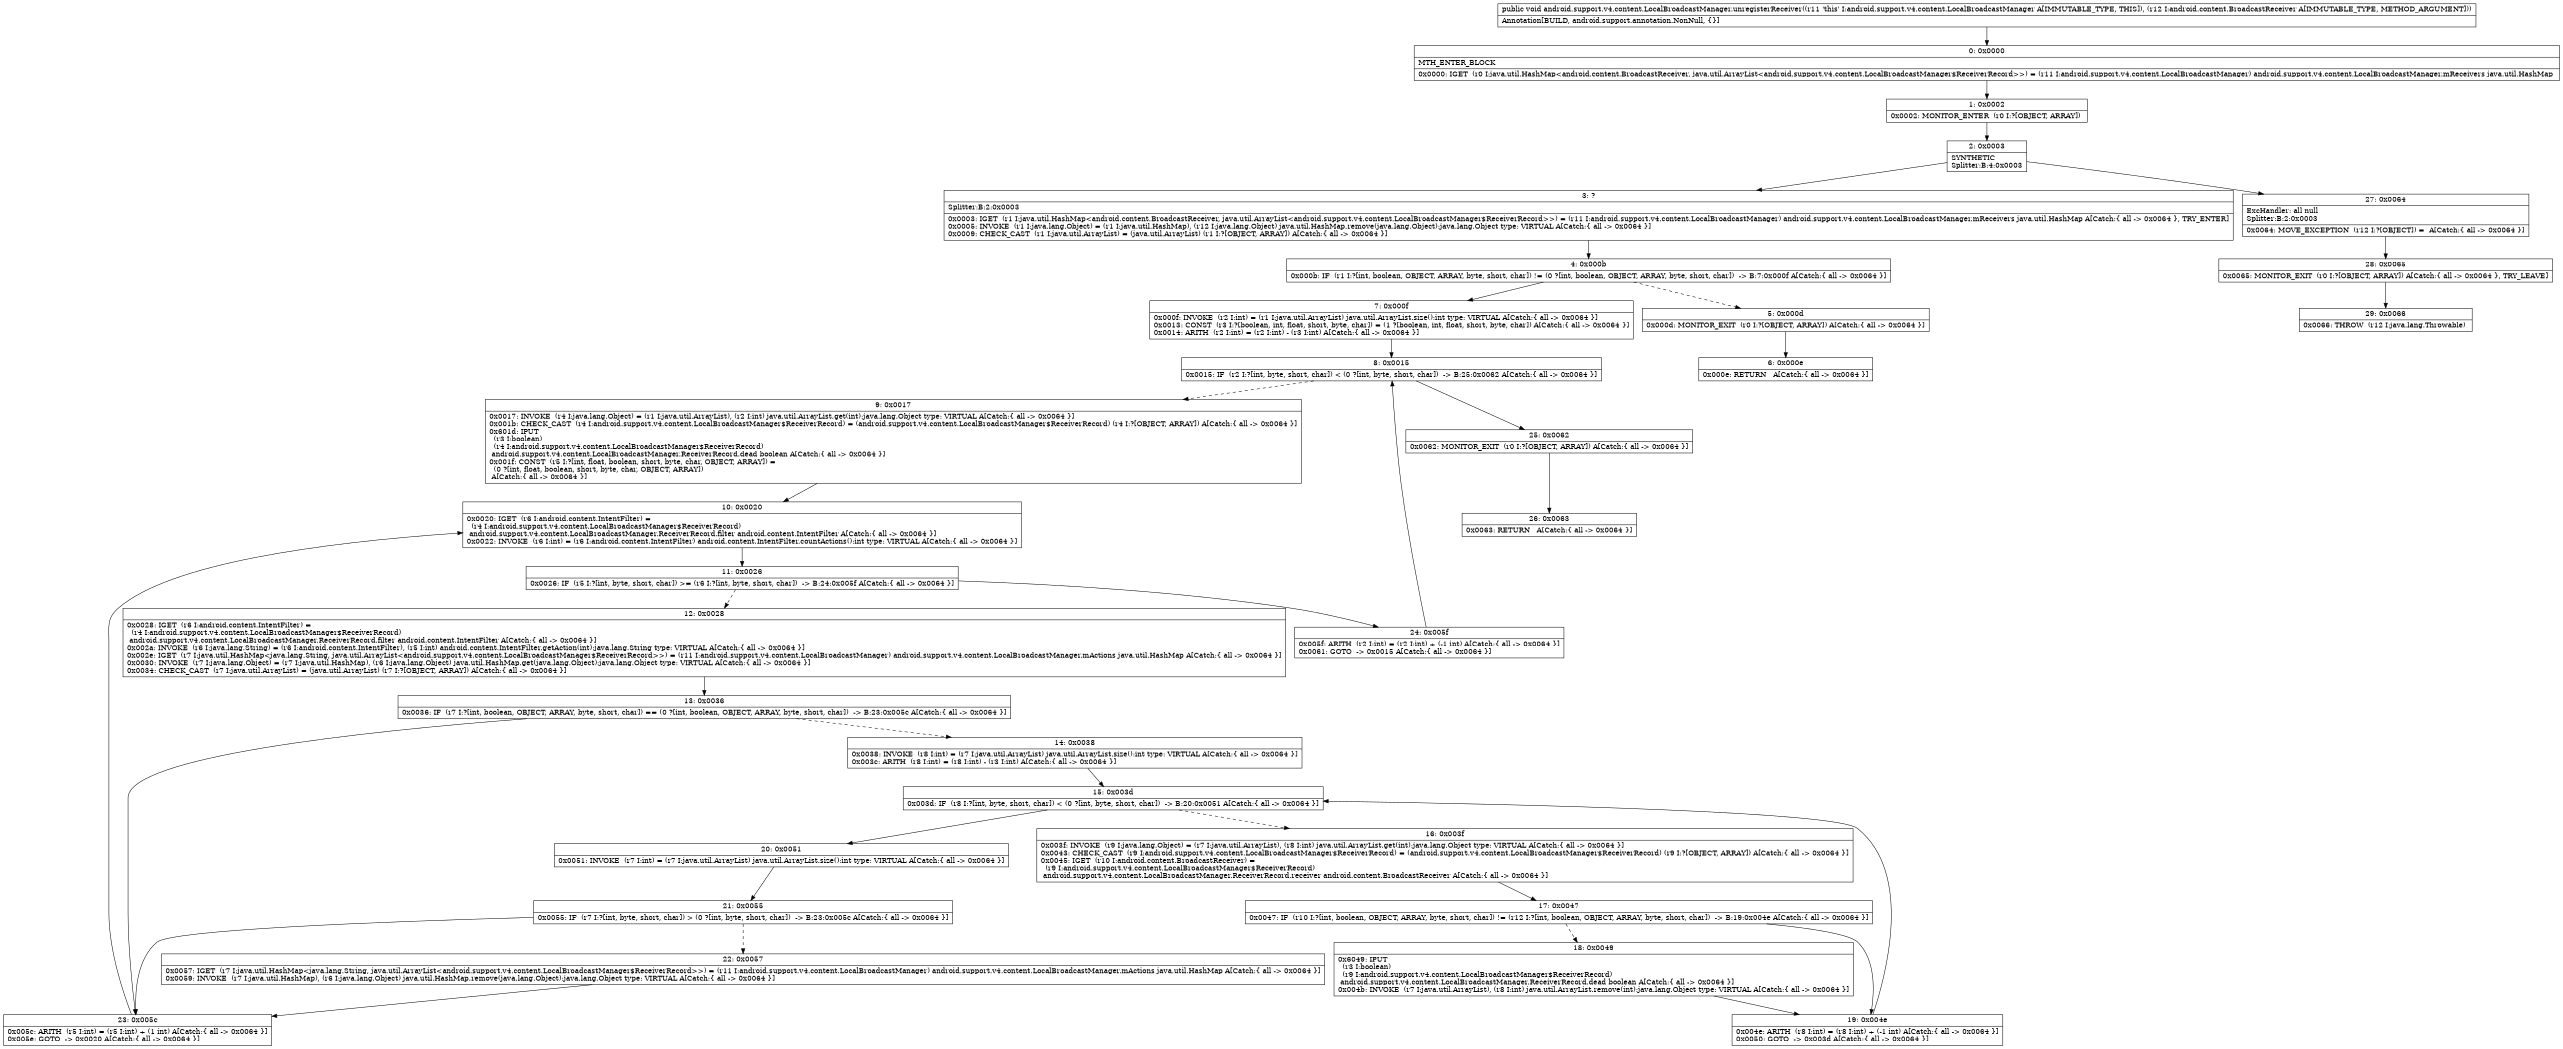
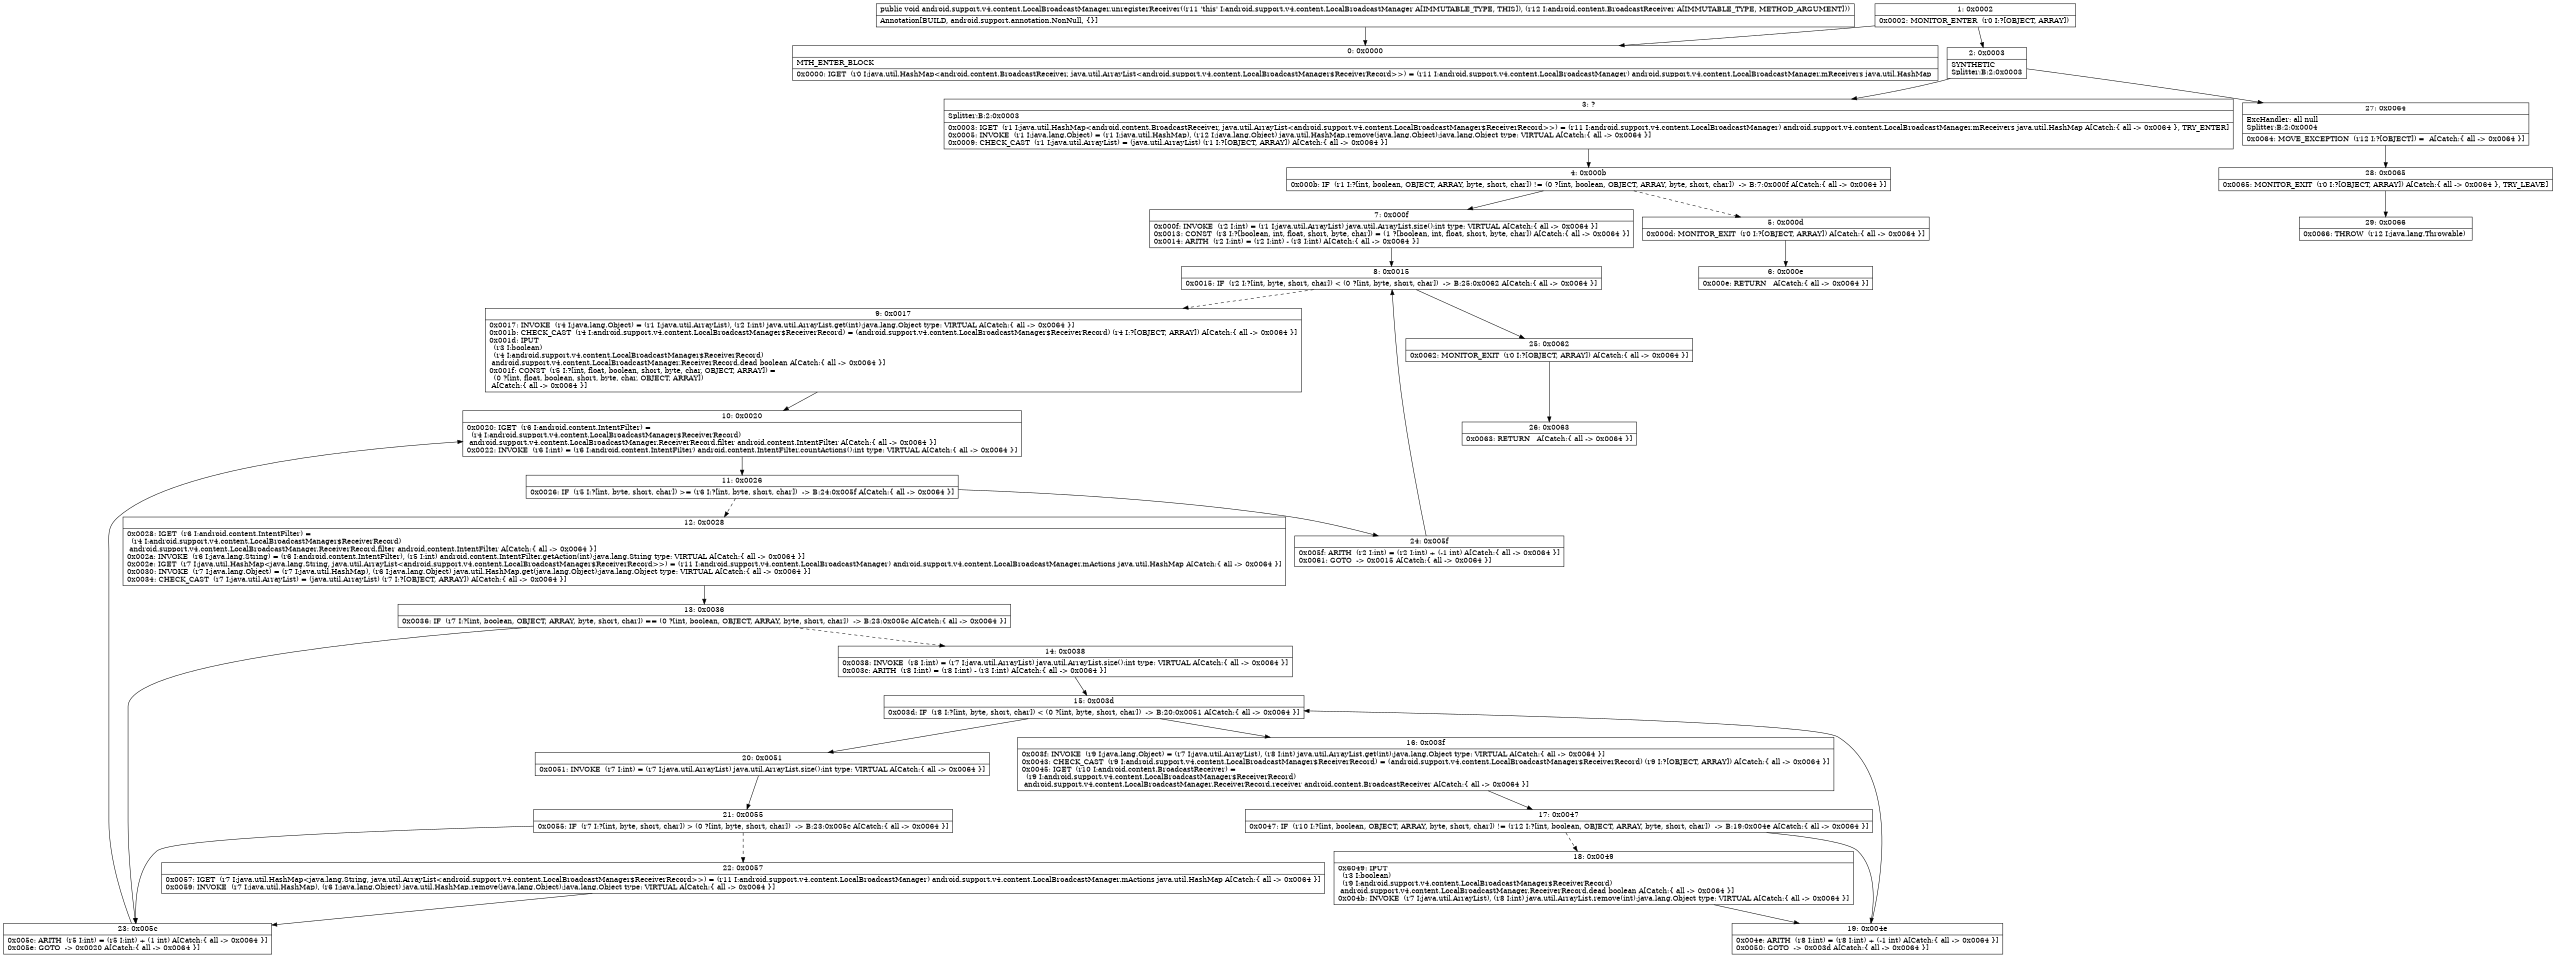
edge "0: 0x0000" -> "1: 0x0002": reversed
node "2: 0x0003": text "Splitter:B:4:0x0003" -> "Splitter:B:2:0x0003"
node "27: 0x0064": text "Splitter:B:2:0x0003" -> "Splitter:B:2:0x0004"
node "9: 0x0017": text "0x601d: IPUT" -> "0x001d: IPUT"
edge "15: 0x003d" -> "16: 0x003f": style dashed -> solid
